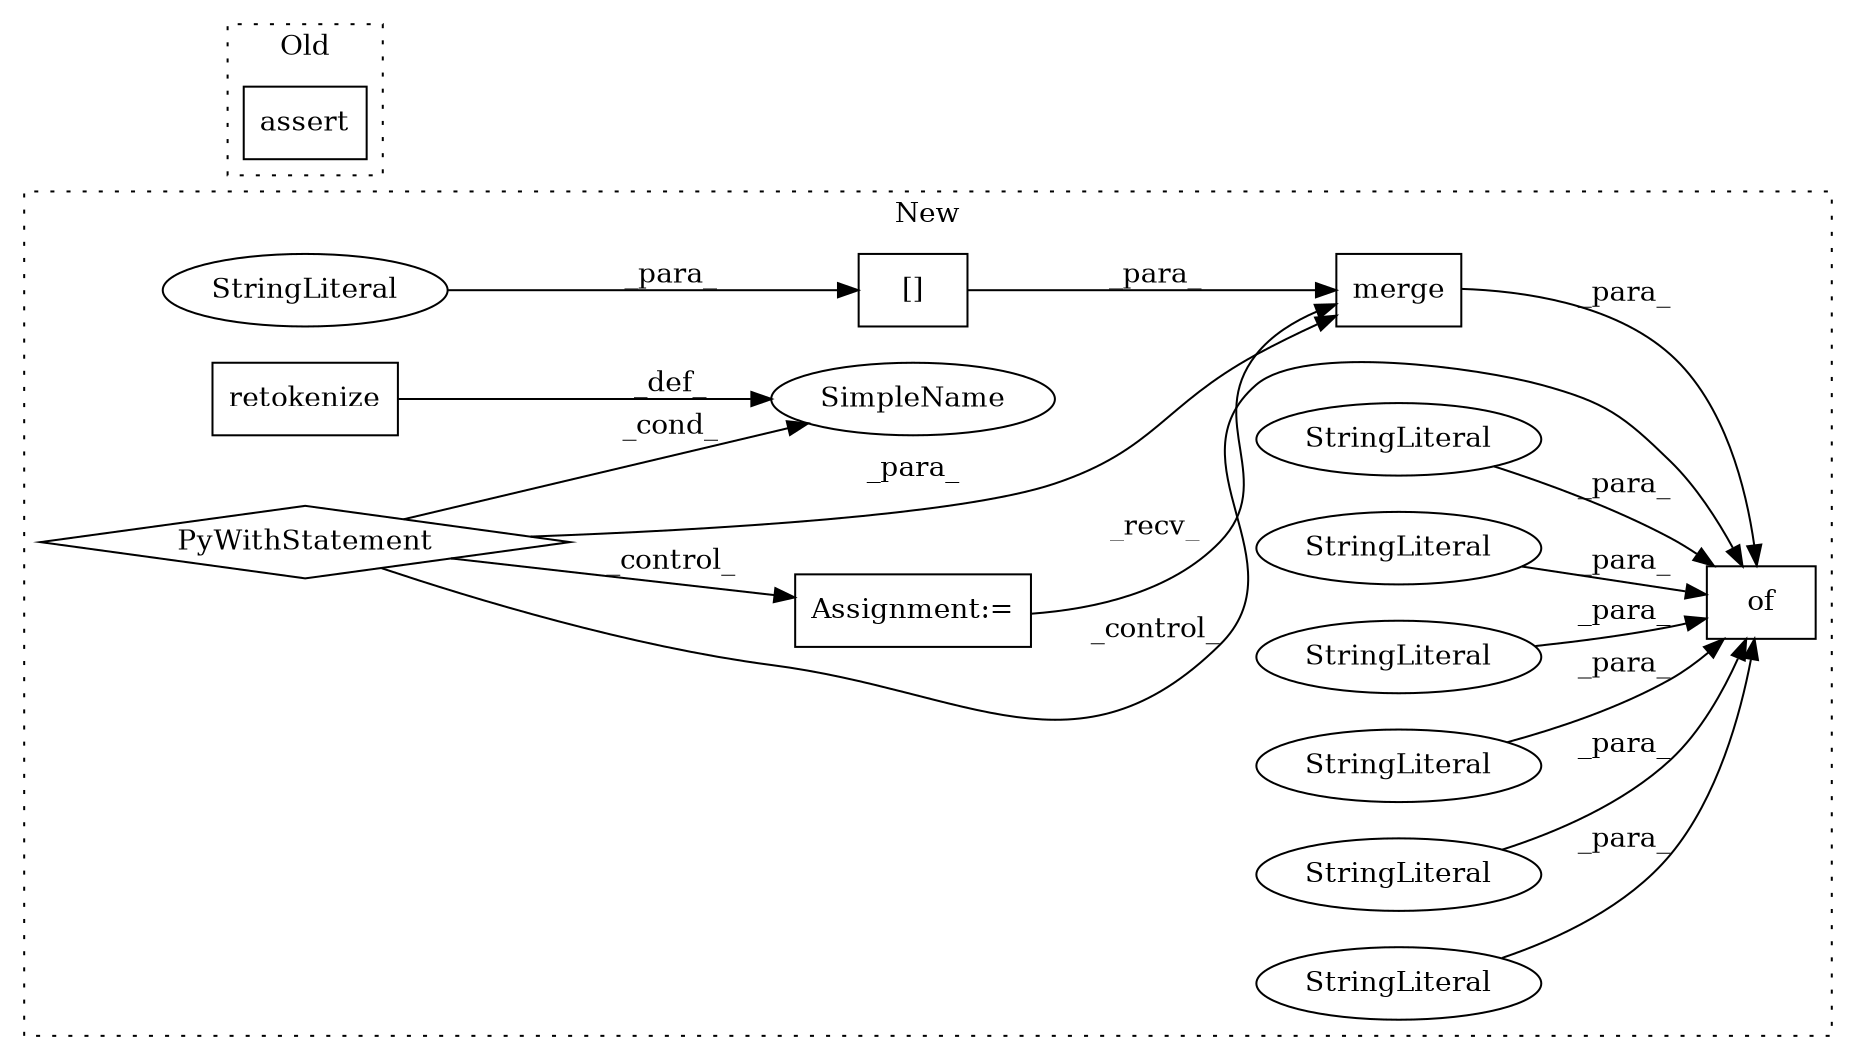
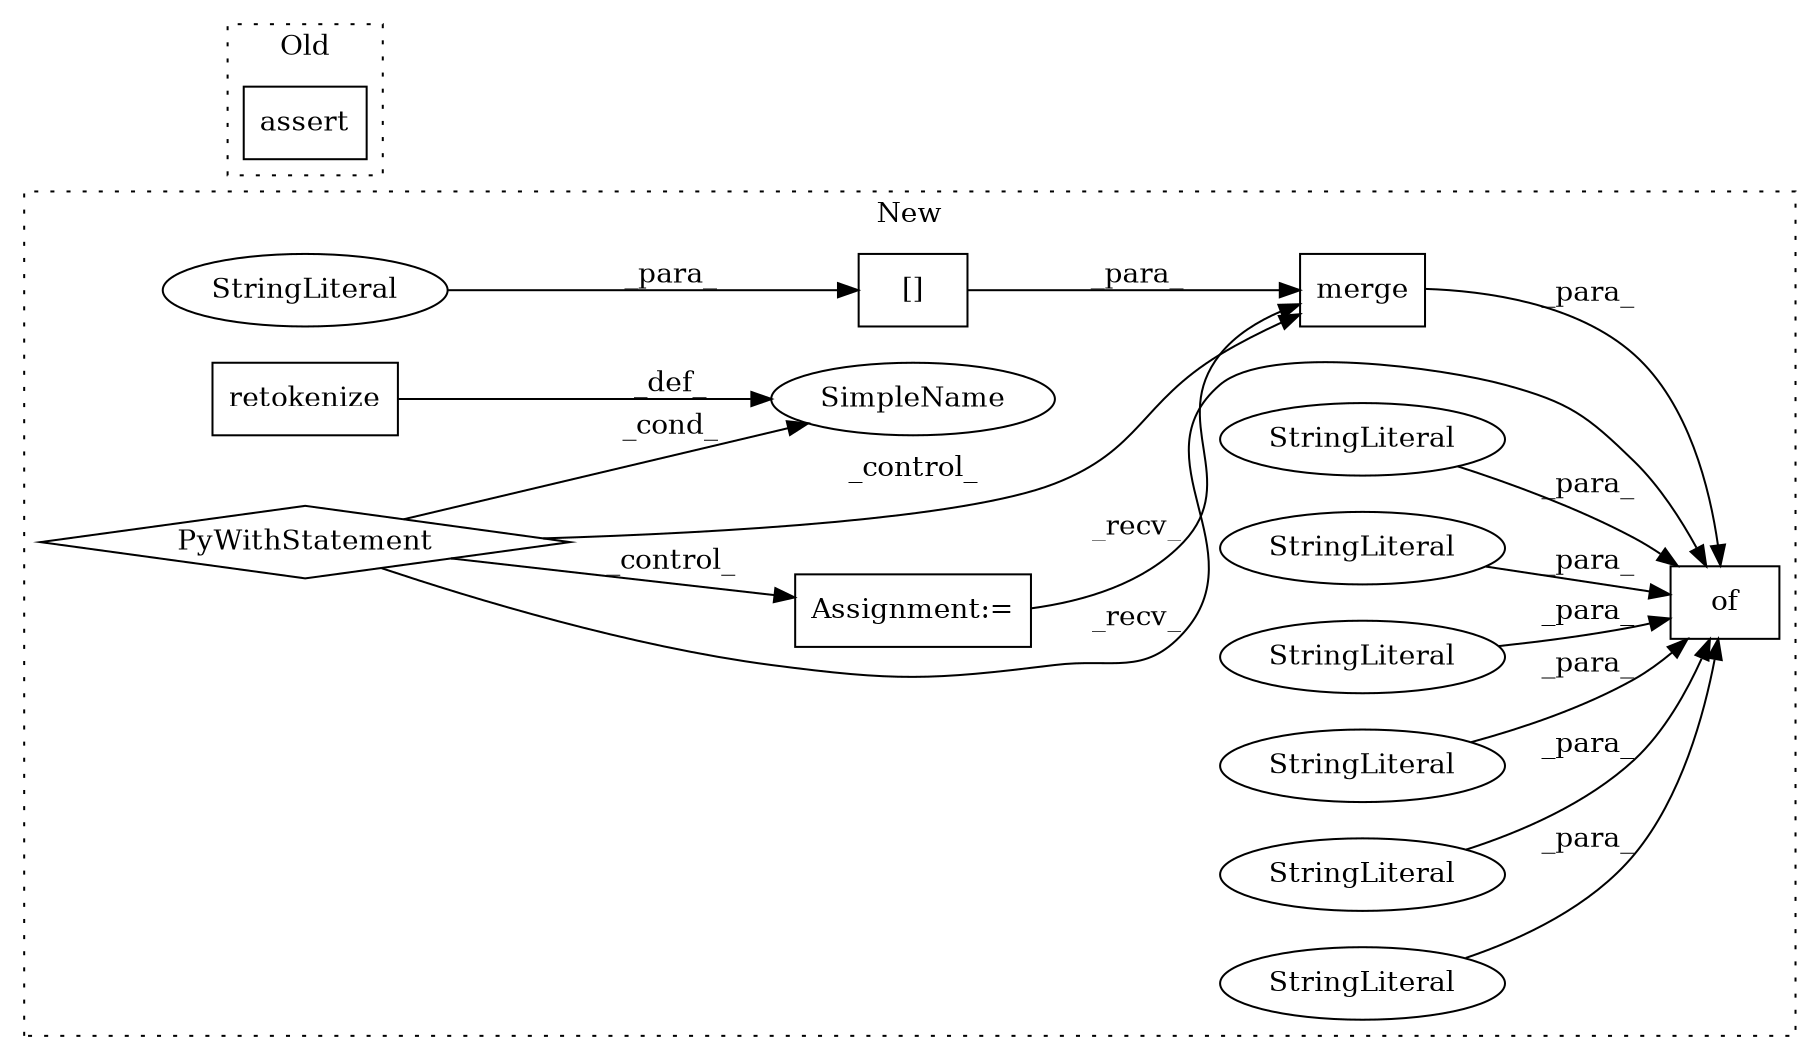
edge "PyWithStatement" -> "merge": label "_para_" -> "_control_"
edge "PyWithStatement" -> "of": label "_control_" -> "_recv_"
